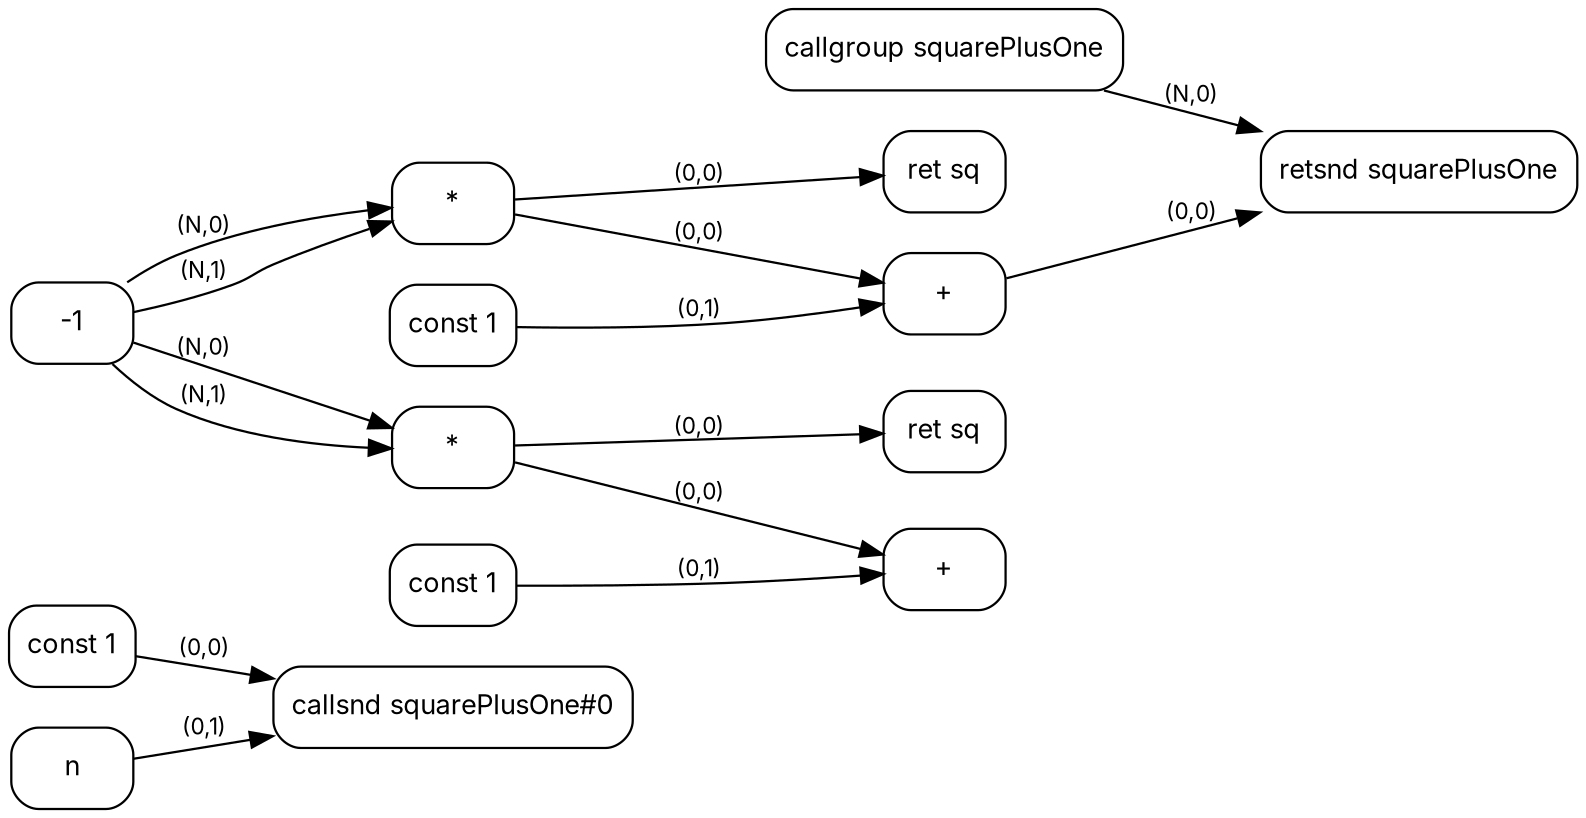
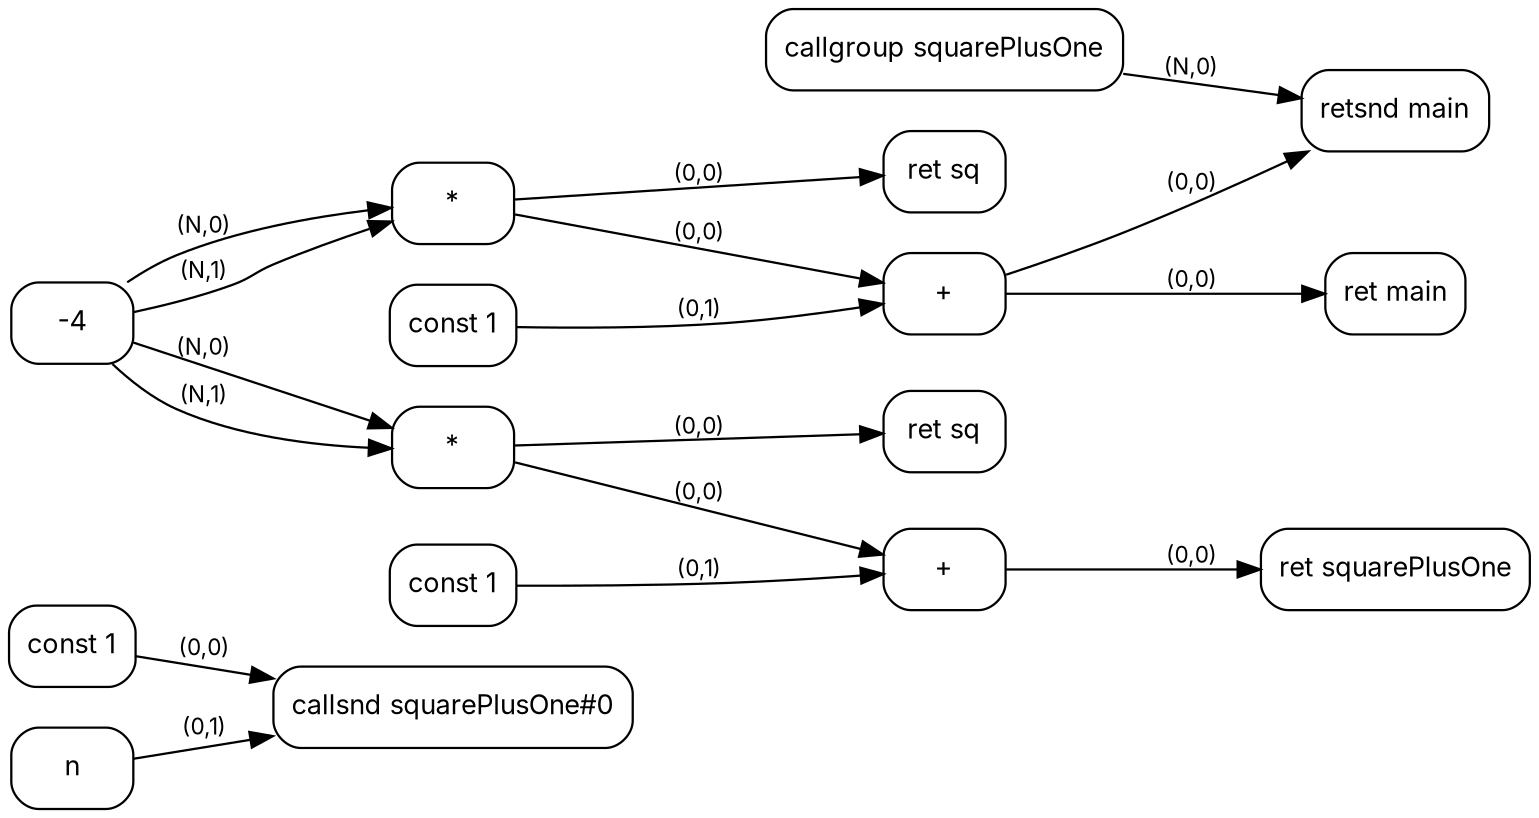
node "retsnd squarePlusOne": label "retsnd squarePlusOne" -> "retsnd main"
node "ret main": added
node "-1": label "-1" -> "-4"
node "ret squarePlusOne": added
